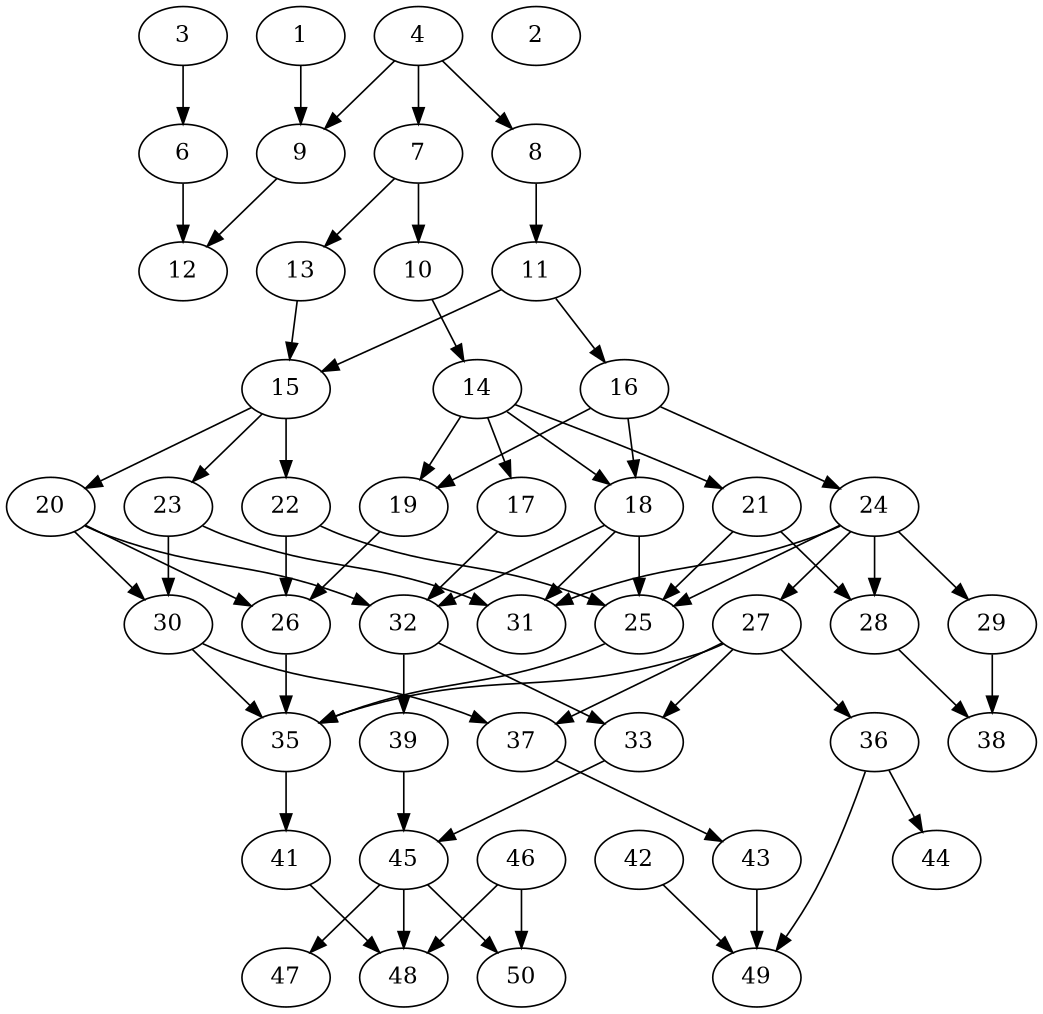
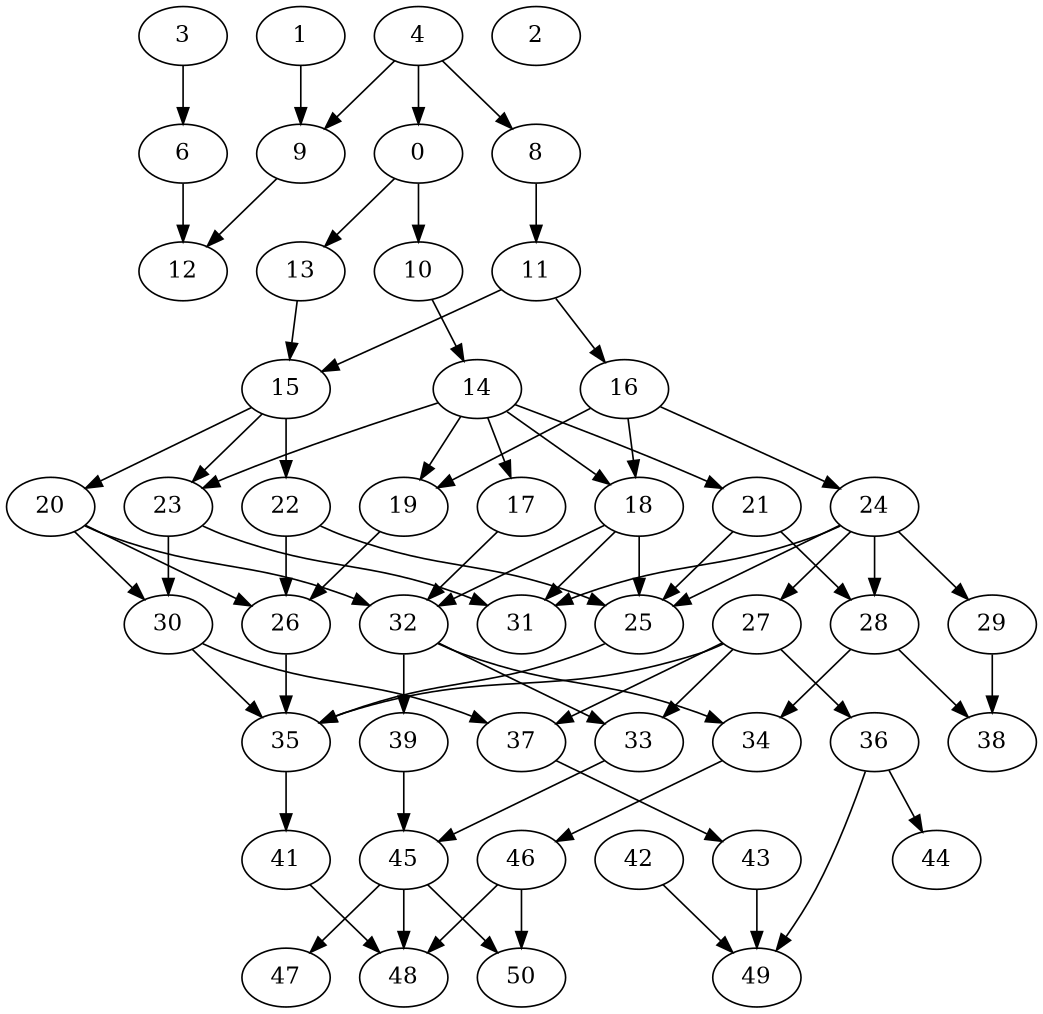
node "7": label "7" -> "0"
edge "14" -> "23": added
node "34": added
